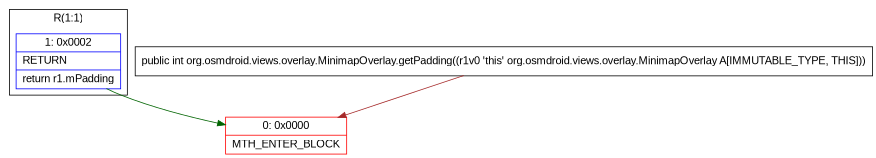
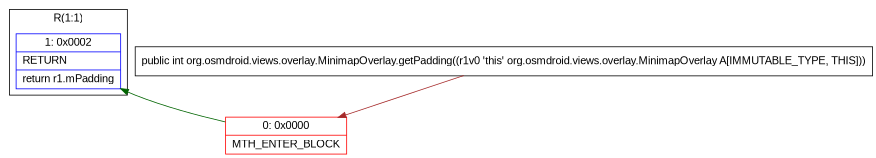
edge "1: 0x0002" -> "0: 0x0000": reversed
